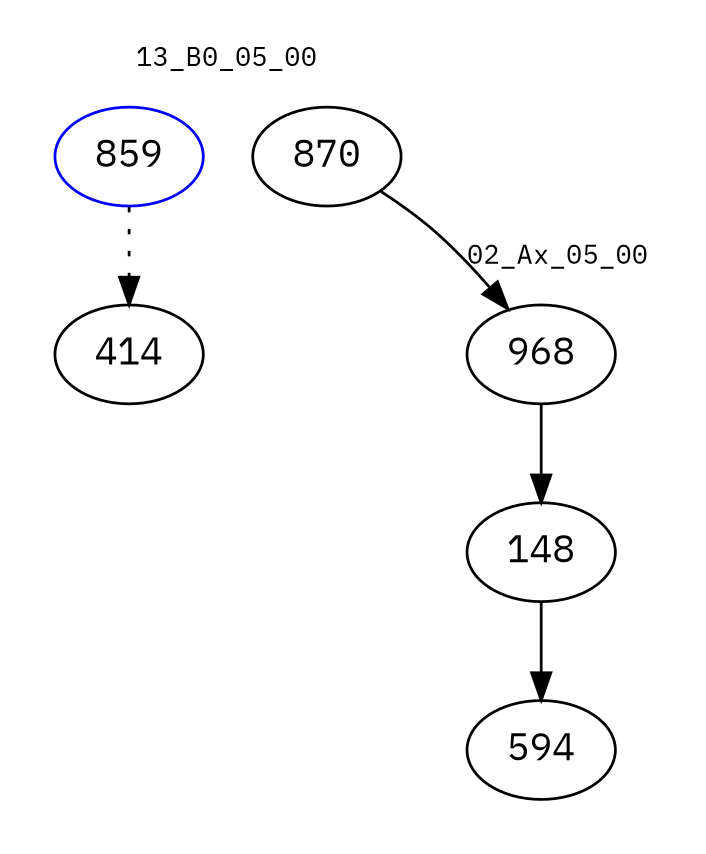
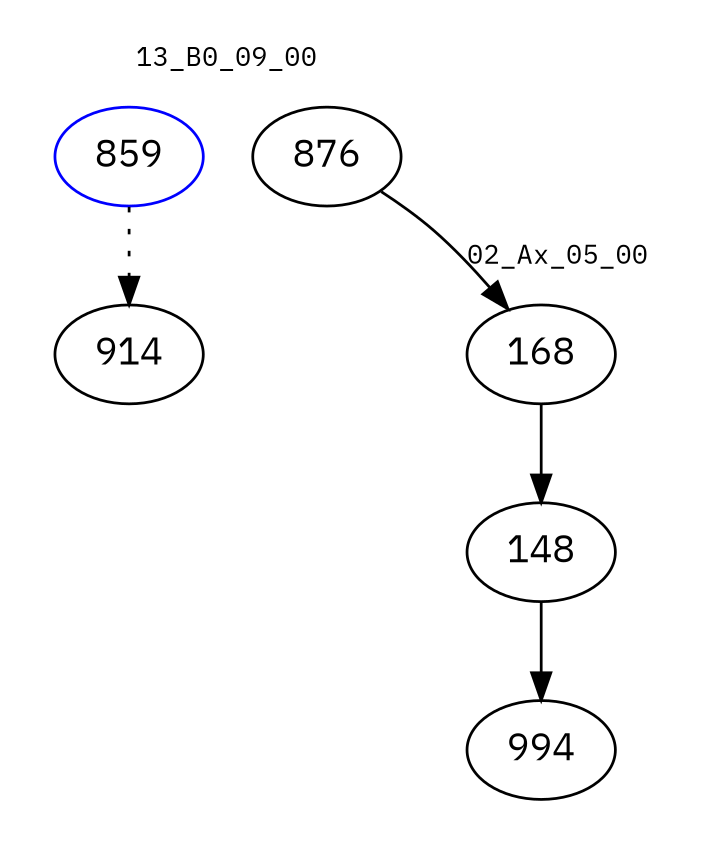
cluster "13_B0_05_00": label "13_B0_05_00" -> "13_B0_09_00"
node "870": label "870" -> "876"
node "414": label "414" -> "914"
node "968": label "968" -> "168"
node "594": label "594" -> "994"
